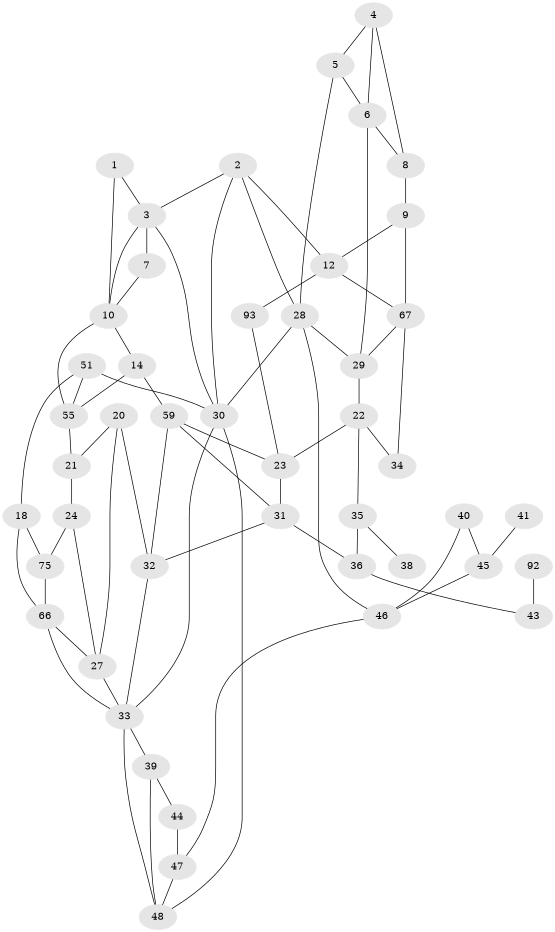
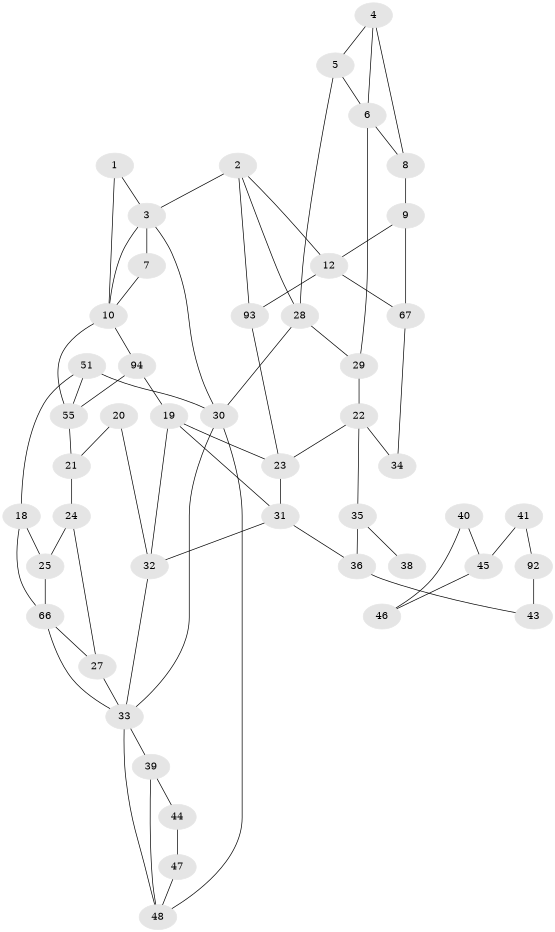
edge "2" -- "30": now "2" -- "93"
edge "67" -- "29": removed
node "14": label "14" -> "94"
node "59": label "59" -> "19"
edge "28" -- "46": removed
edge "41" -- "92": added
edge "20" -- "27": removed
node "75": label "75" -> "25"
edge "46" -- "47": removed
